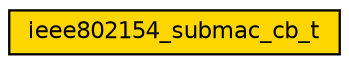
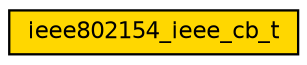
node "ieee802154_submac_cb_t": label "ieee802154_submac_cb_t" -> "ieee802154_ieee_cb_t"
